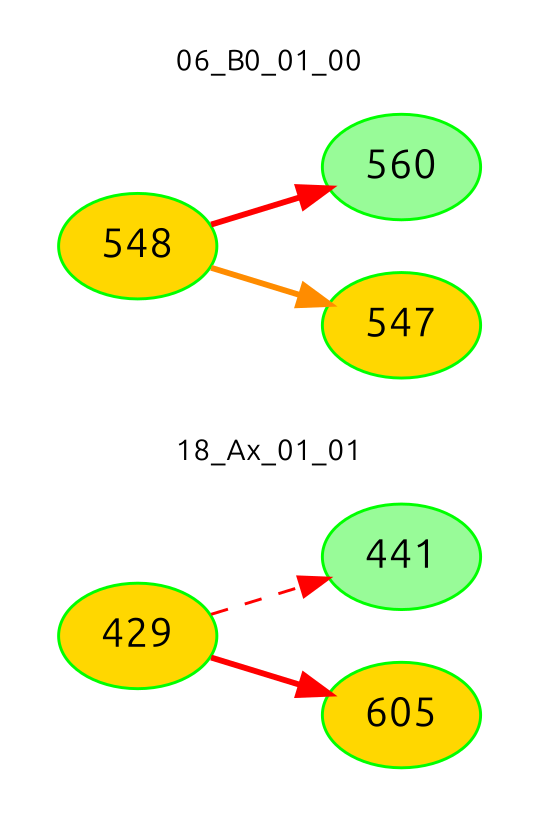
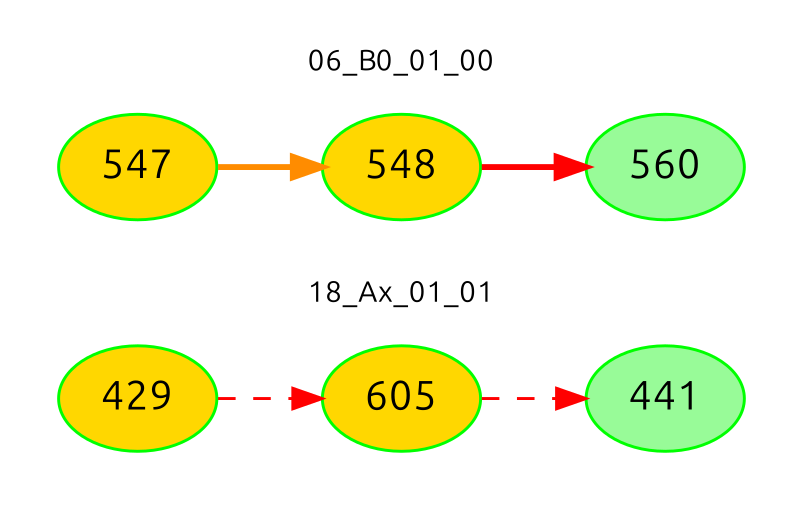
edge "548" -> "547": reversed
edge "429" -> "441": now "605" -> "441"
edge "429" -> "605": style bold -> dashed
